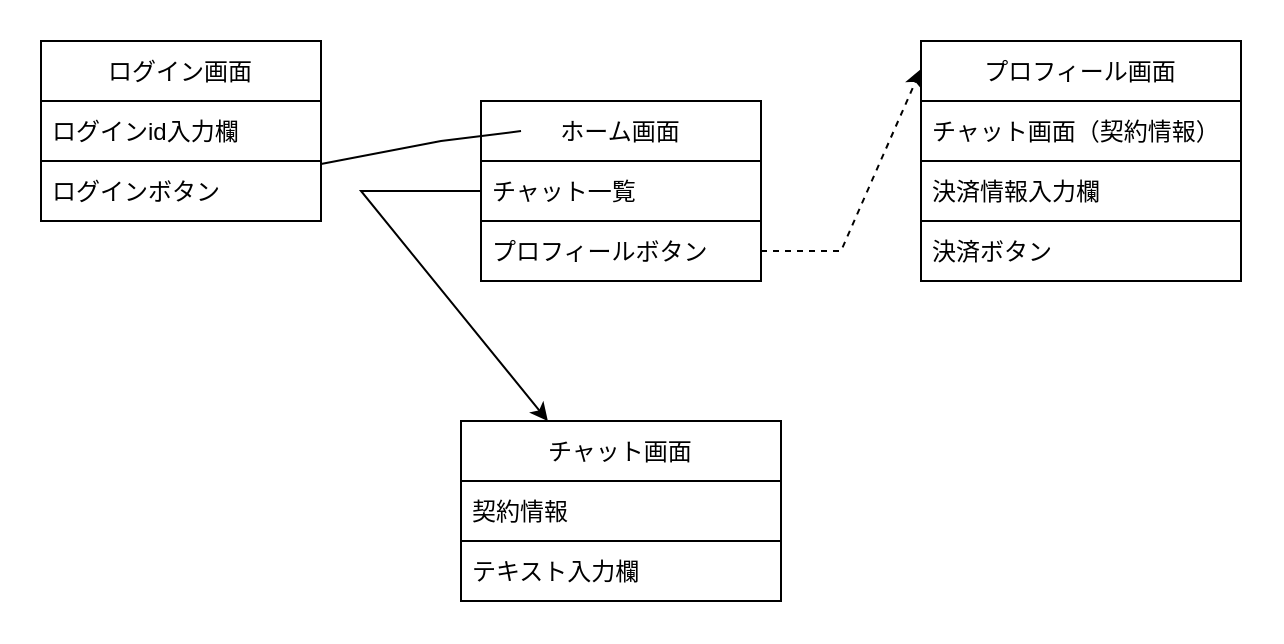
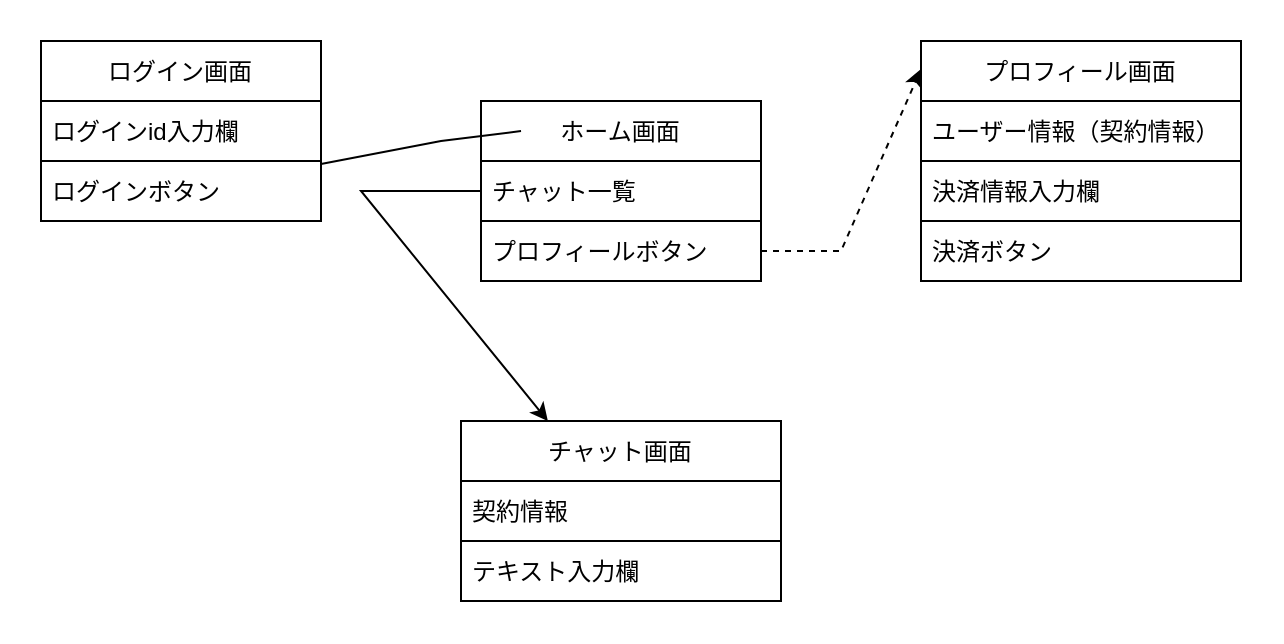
node "チャット画面（契約情報）": label "チャット画面（契約情報）" -> "ユーザー情報（契約情報）"
